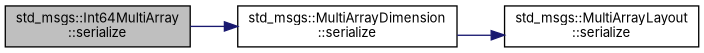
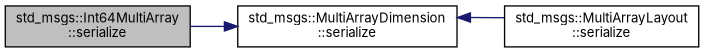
edge "std_msgs::MultiArrayDimension ::serialize" -> "std_msgs::MultiArrayLayout ::serialize": reversed
